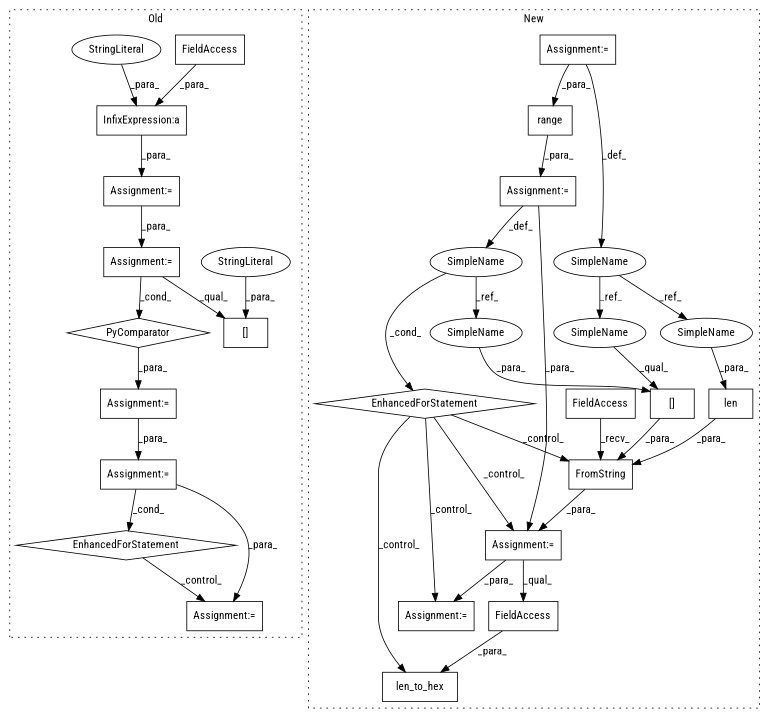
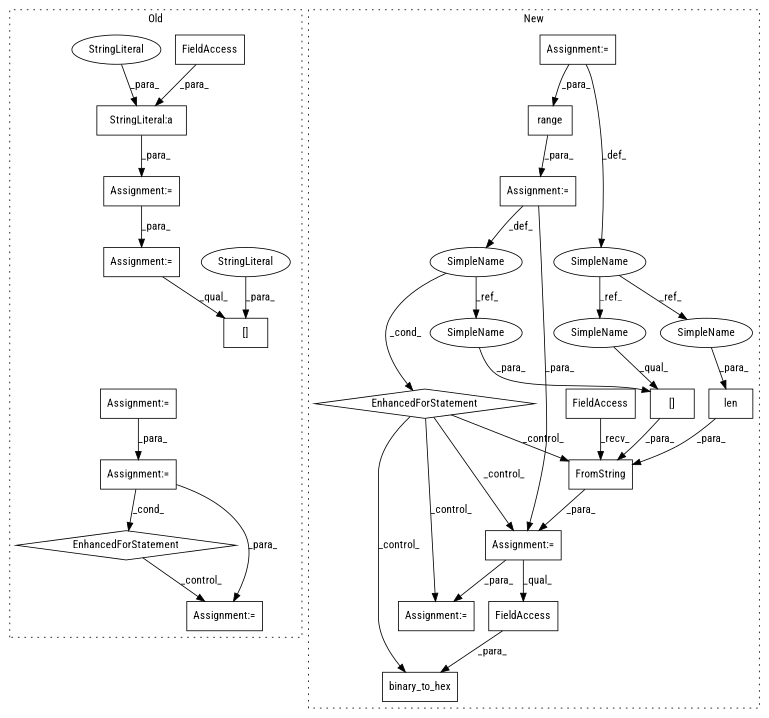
node "InfixExpression:a": label "InfixExpression:a" -> "StringLiteral:a"
node "PyComparator": removed
node "len_to_hex": label "len_to_hex" -> "binary_to_hex"
